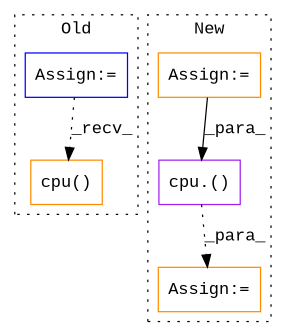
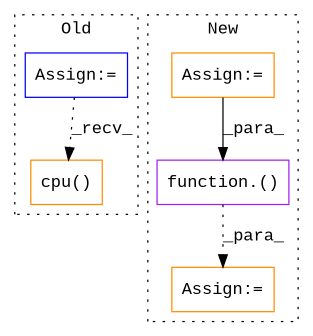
node "cpu.()": label "cpu.()" -> "function.()"
